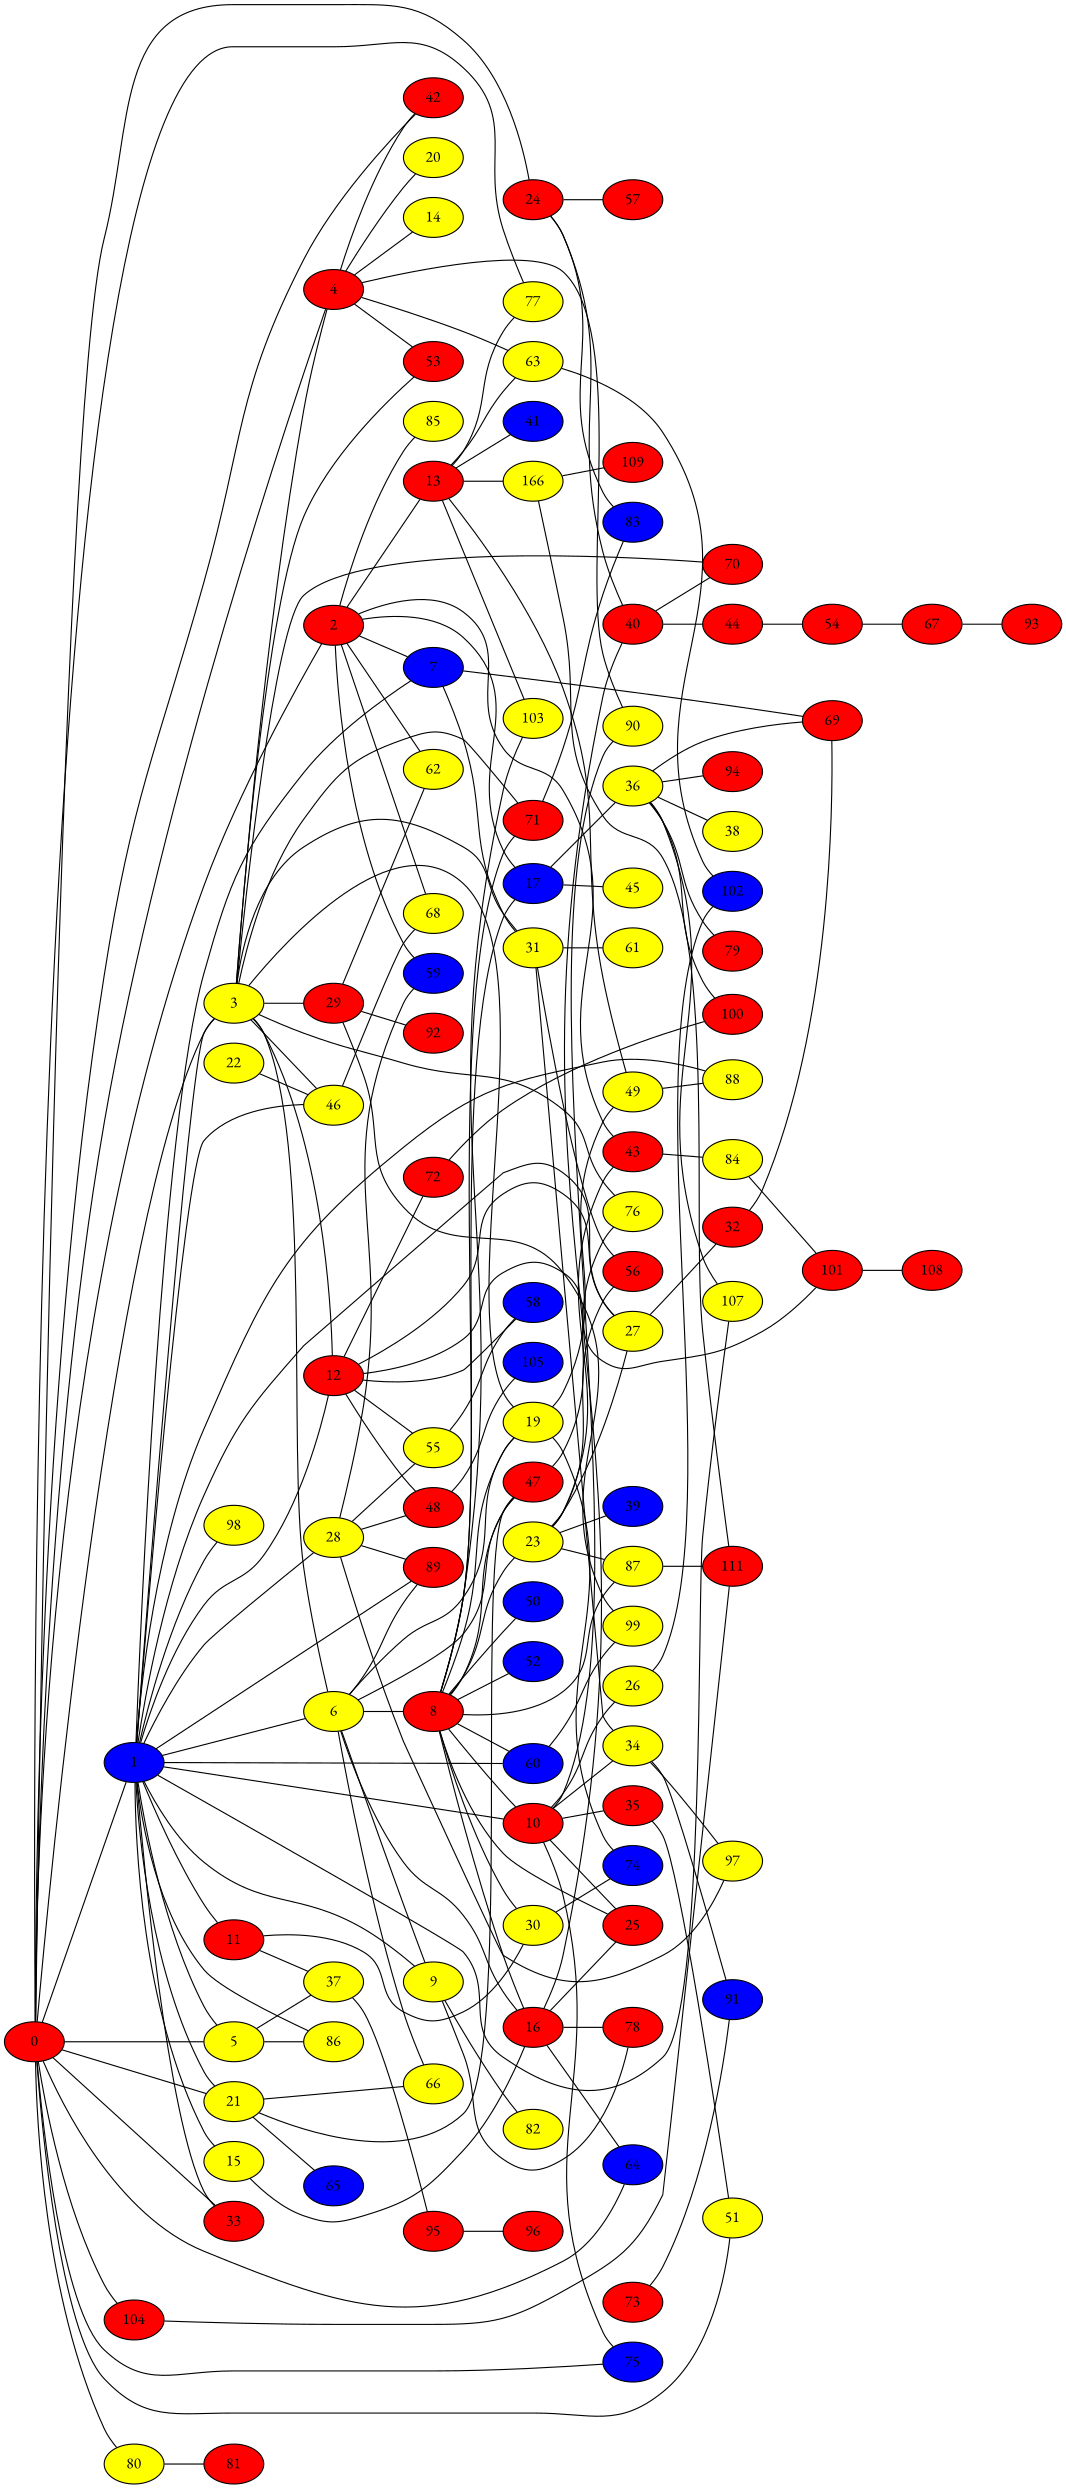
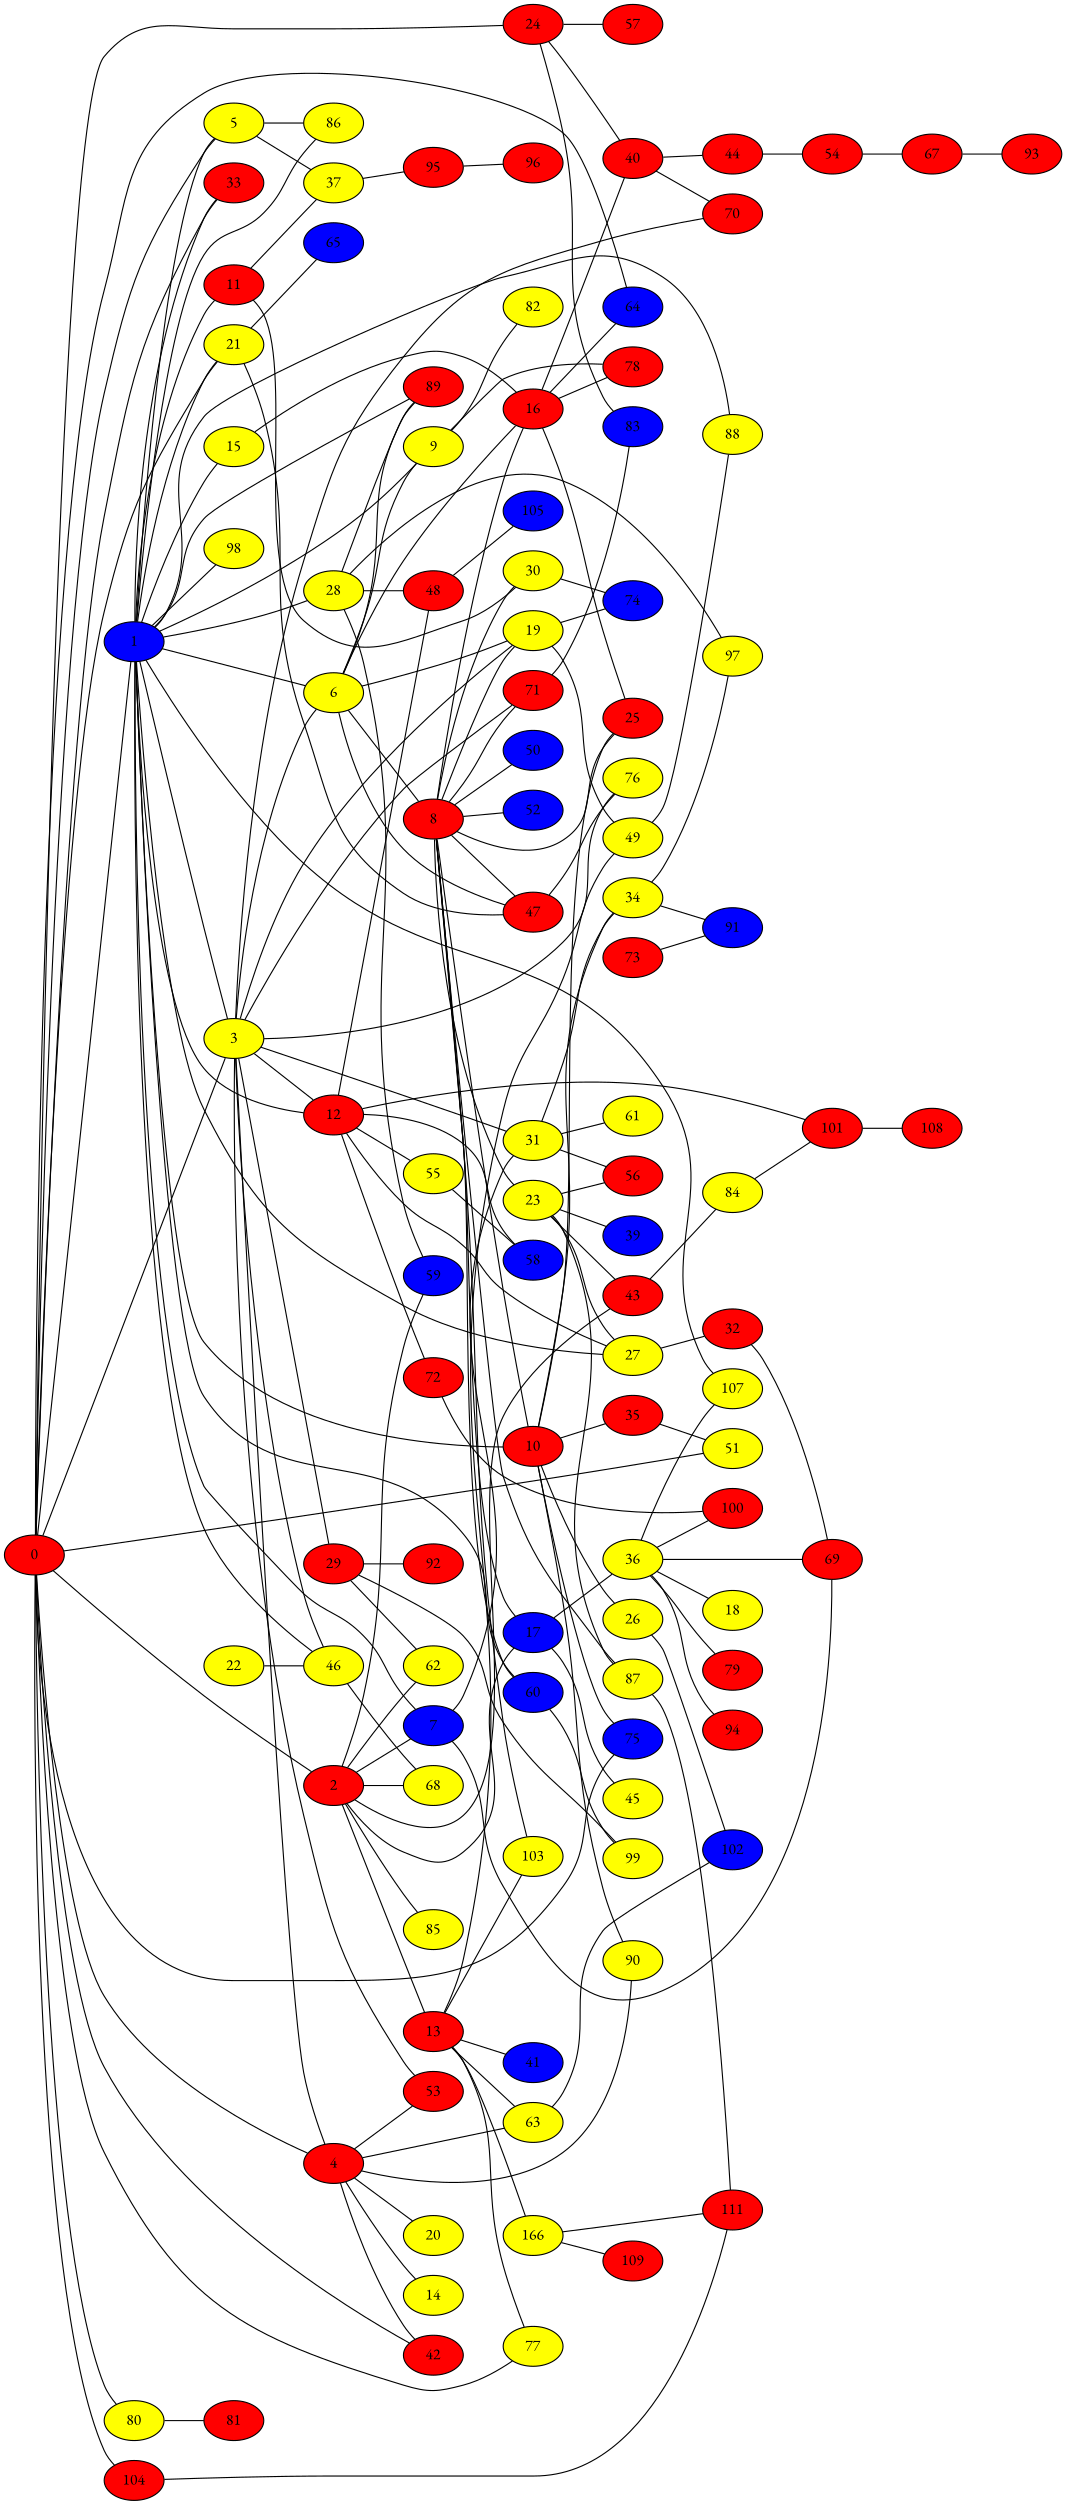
node "38": label "38" -> "18"
edge "55" -- "28": removed
node "66": removed
